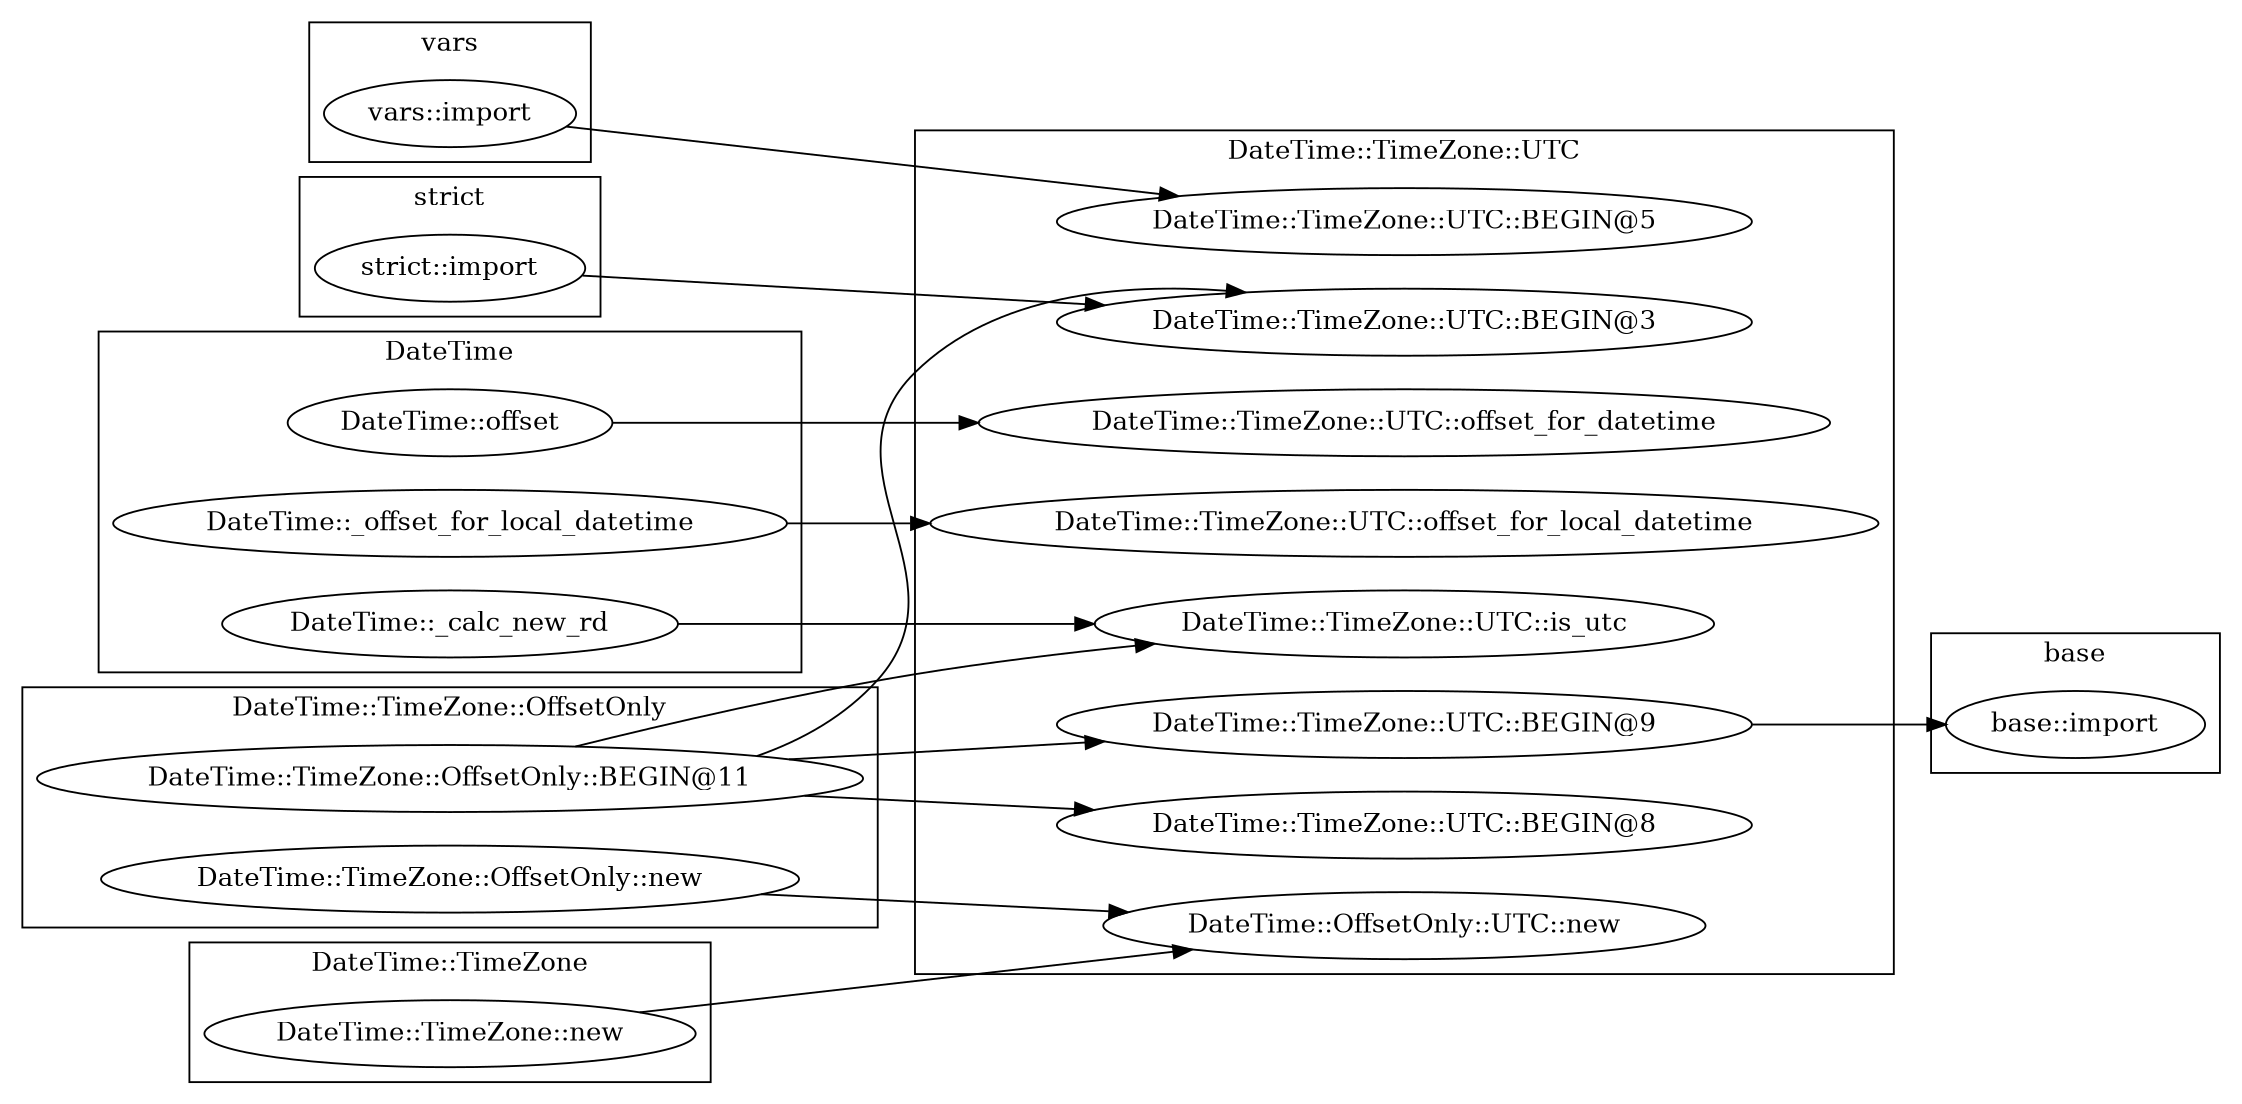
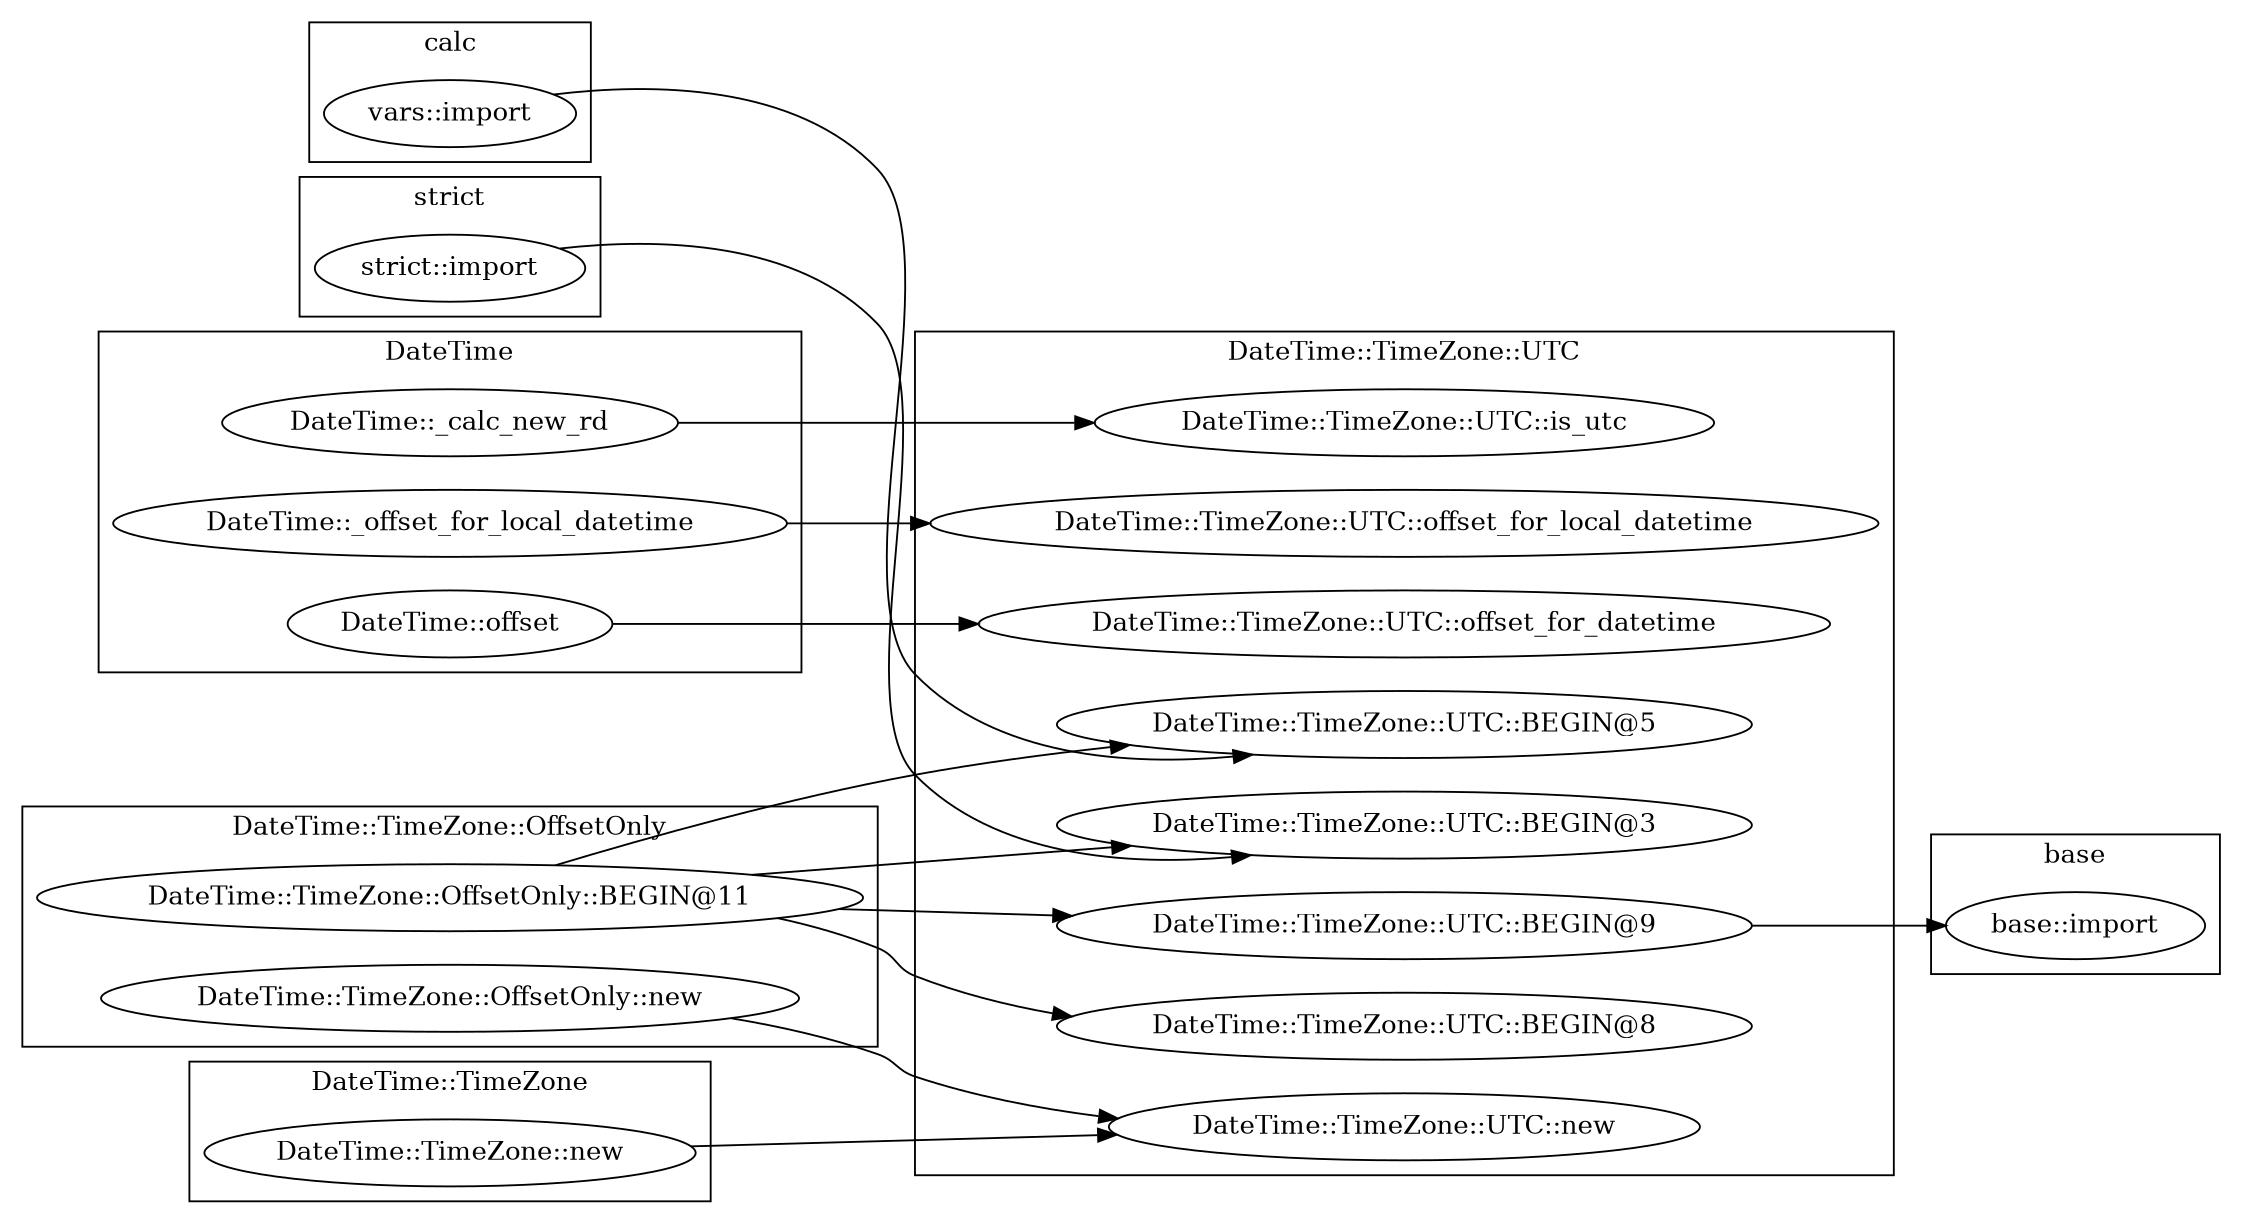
cluster "vars": label "vars" -> "calc"
edge "DateTime::TimeZone::OffsetOnly::BEGIN@11" -> "DateTime::TimeZone::UTC::is_utc": now "DateTime::TimeZone::OffsetOnly::BEGIN@11" -> "DateTime::TimeZone::UTC::BEGIN@5"
node "DateTime::OffsetOnly::UTC::new": label "DateTime::OffsetOnly::UTC::new" -> "DateTime::TimeZone::UTC::new"
